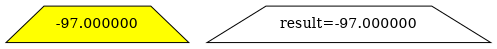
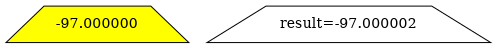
node "result=-97.000000": label "result=-97.000000" -> "result=-97.000002"
